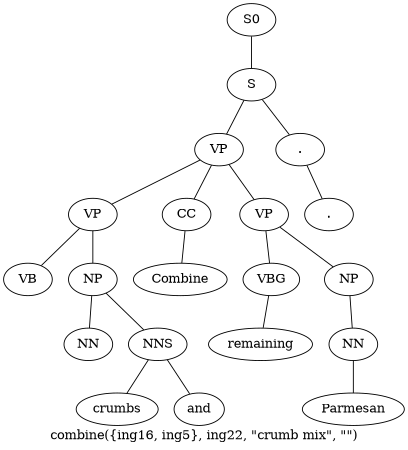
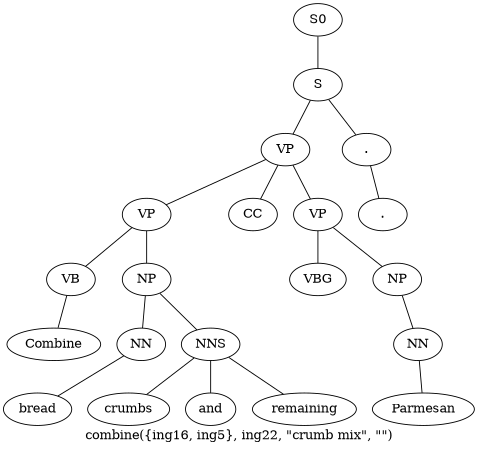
edge "CC" -- "Combine": now "VB" -- "Combine"
edge "VBG" -- "remaining": now "NNS" -- "remaining"
node "bread": added
